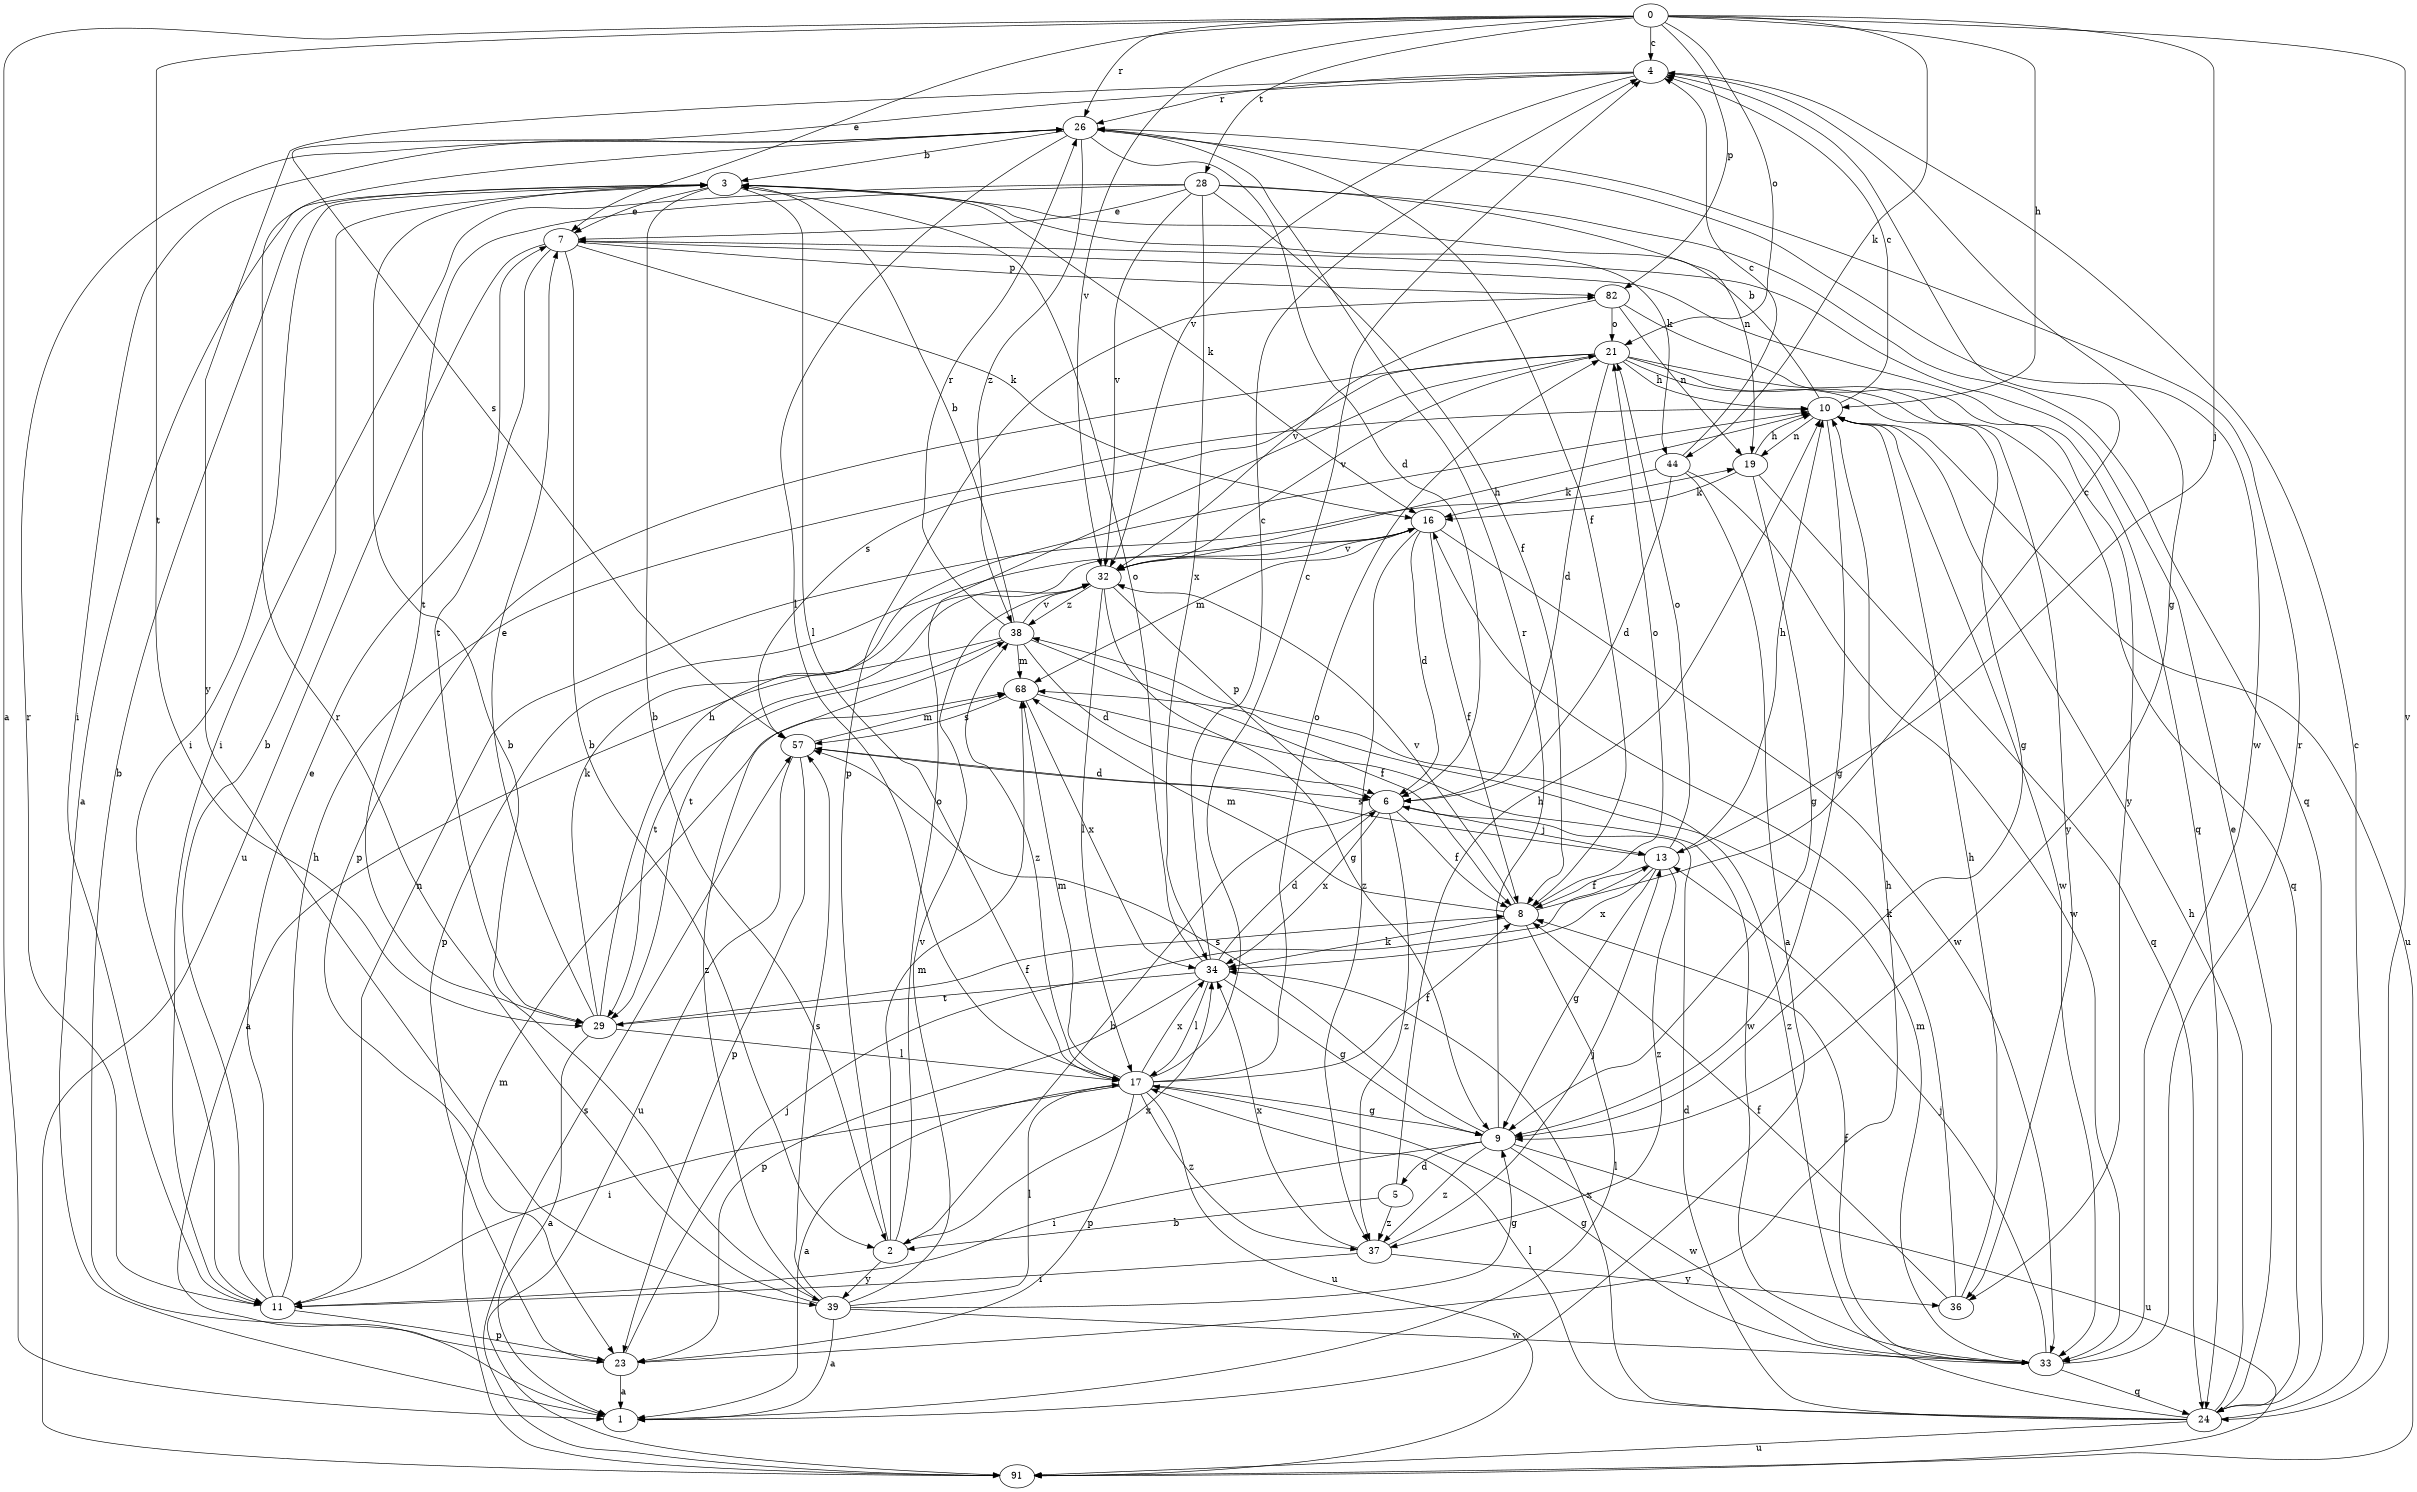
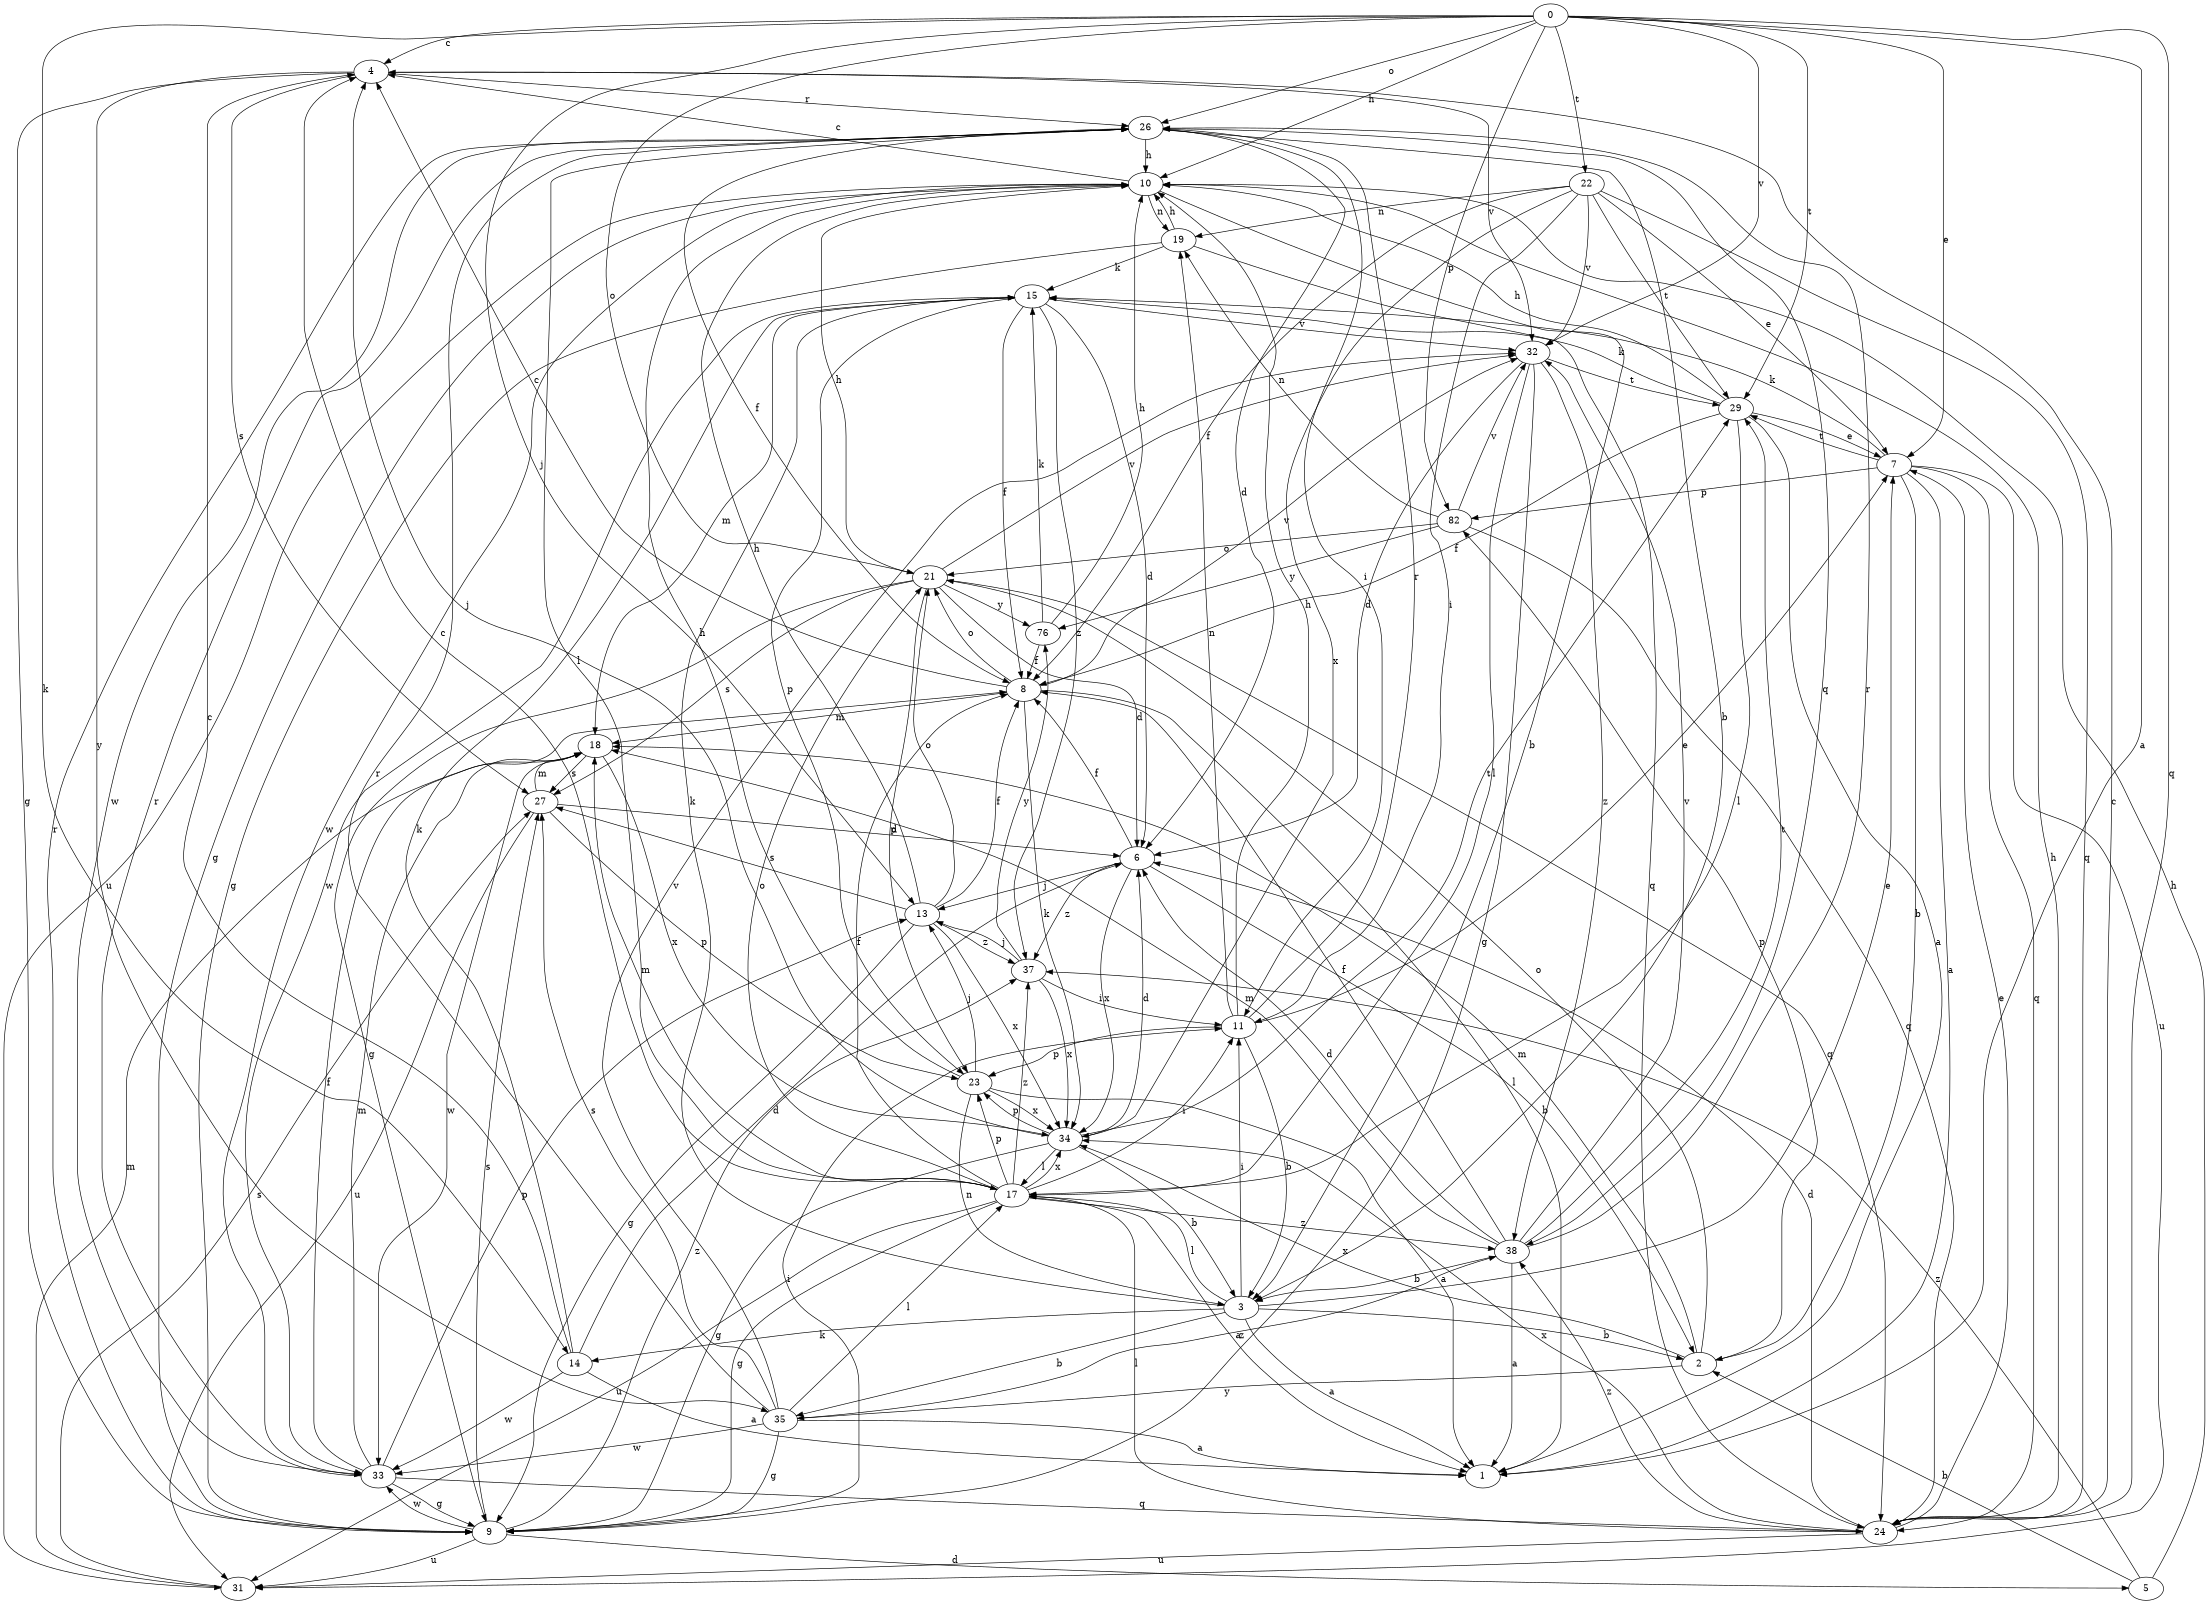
edge "0" -> "26": label "r" -> "o"
node "28": label "28" -> "22"
edge "26" -> "38": label "z" -> "q"
node "44": label "44" -> "14"
edge "32" -> "10": now "26" -> "10"
edge "34" -> "4": label "c" -> "j"
node "16": label "16" -> "15"
edge "34" -> "3": label "o" -> "b"
node "68": label "68" -> "18"
edge "32" -> "6": label "p" -> "d"
edge "0" -> "24": label "v" -> "q"
node "57": label "57" -> "27"
edge "23" -> "3": label "b" -> "n"
edge "82" -> "24": added, label "q"
edge "23" -> "34": added, label "x"
edge "7" -> "1": added, label "a"
edge "33" -> "13": label "j" -> "p"
edge "33" -> "17": now "33" -> "9"
node "39": label "39" -> "35"
node "36": label "36" -> "76"
node "91": label "91" -> "31"
